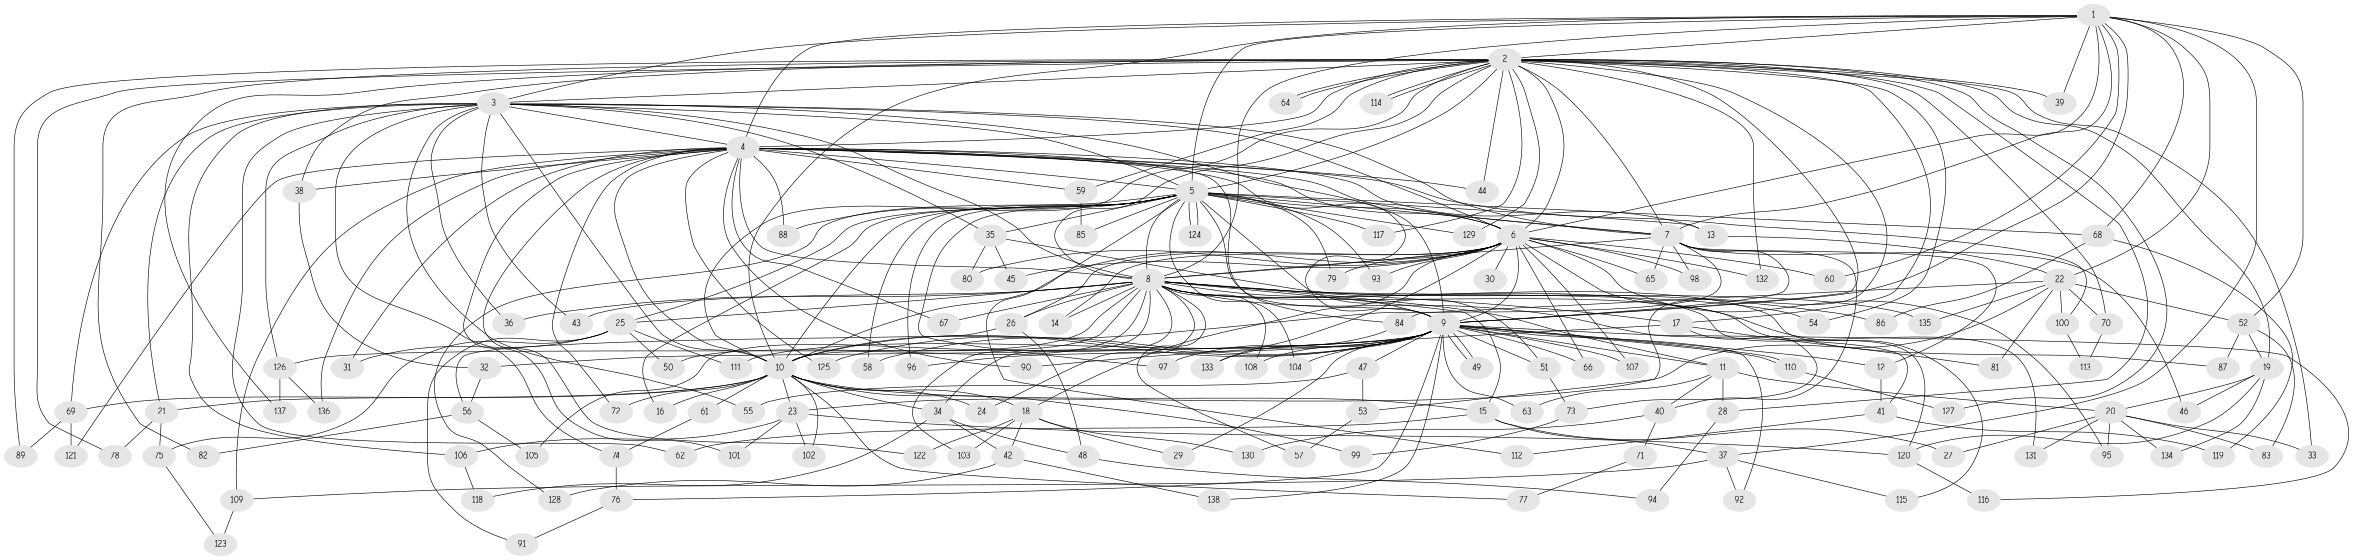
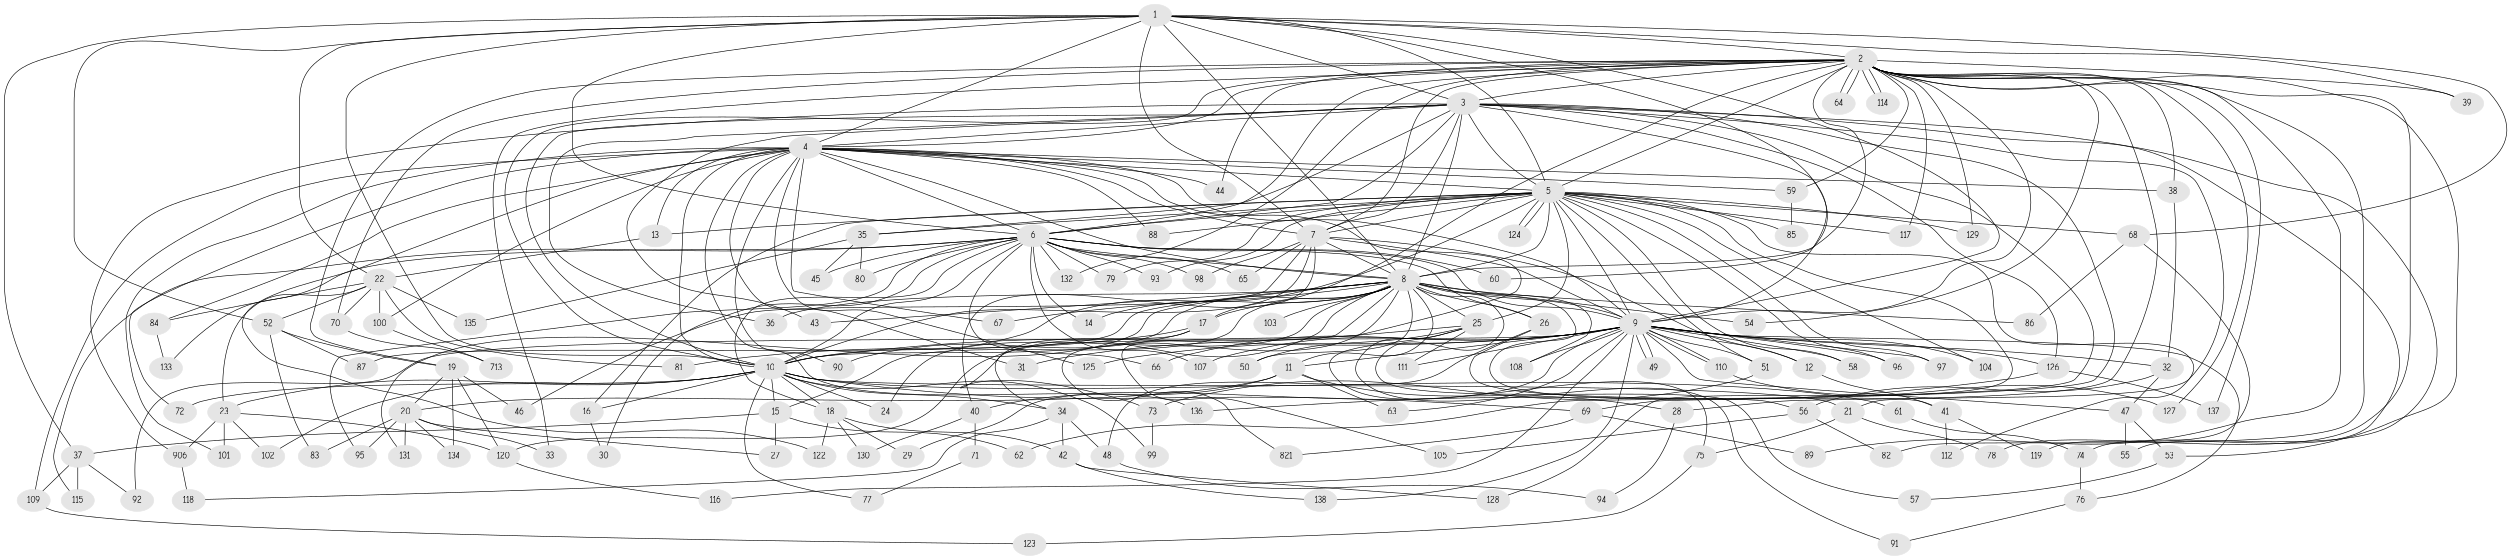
node "113": label "113" -> "713"
edge "32" -- "47": added
edge "16" -- "30": added
edge "18" -- "103": removed
node "121": label "121" -> "821"
node "106": label "106" -> "906"
